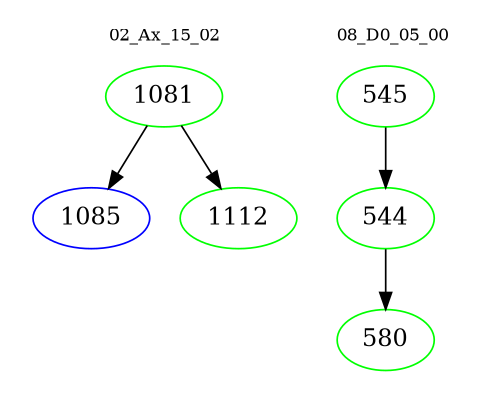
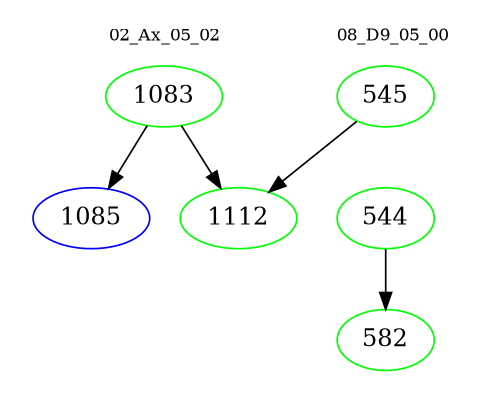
cluster "02_Ax_15_02": label "02_Ax_15_02" -> "02_Ax_05_02"
cluster "08_D0_05_00": label "08_D0_05_00" -> "08_D9_05_00"
node "1081": label "1081" -> "1083"
edge "545" -> "544": now "545" -> "1112"
node "580": label "580" -> "582"
